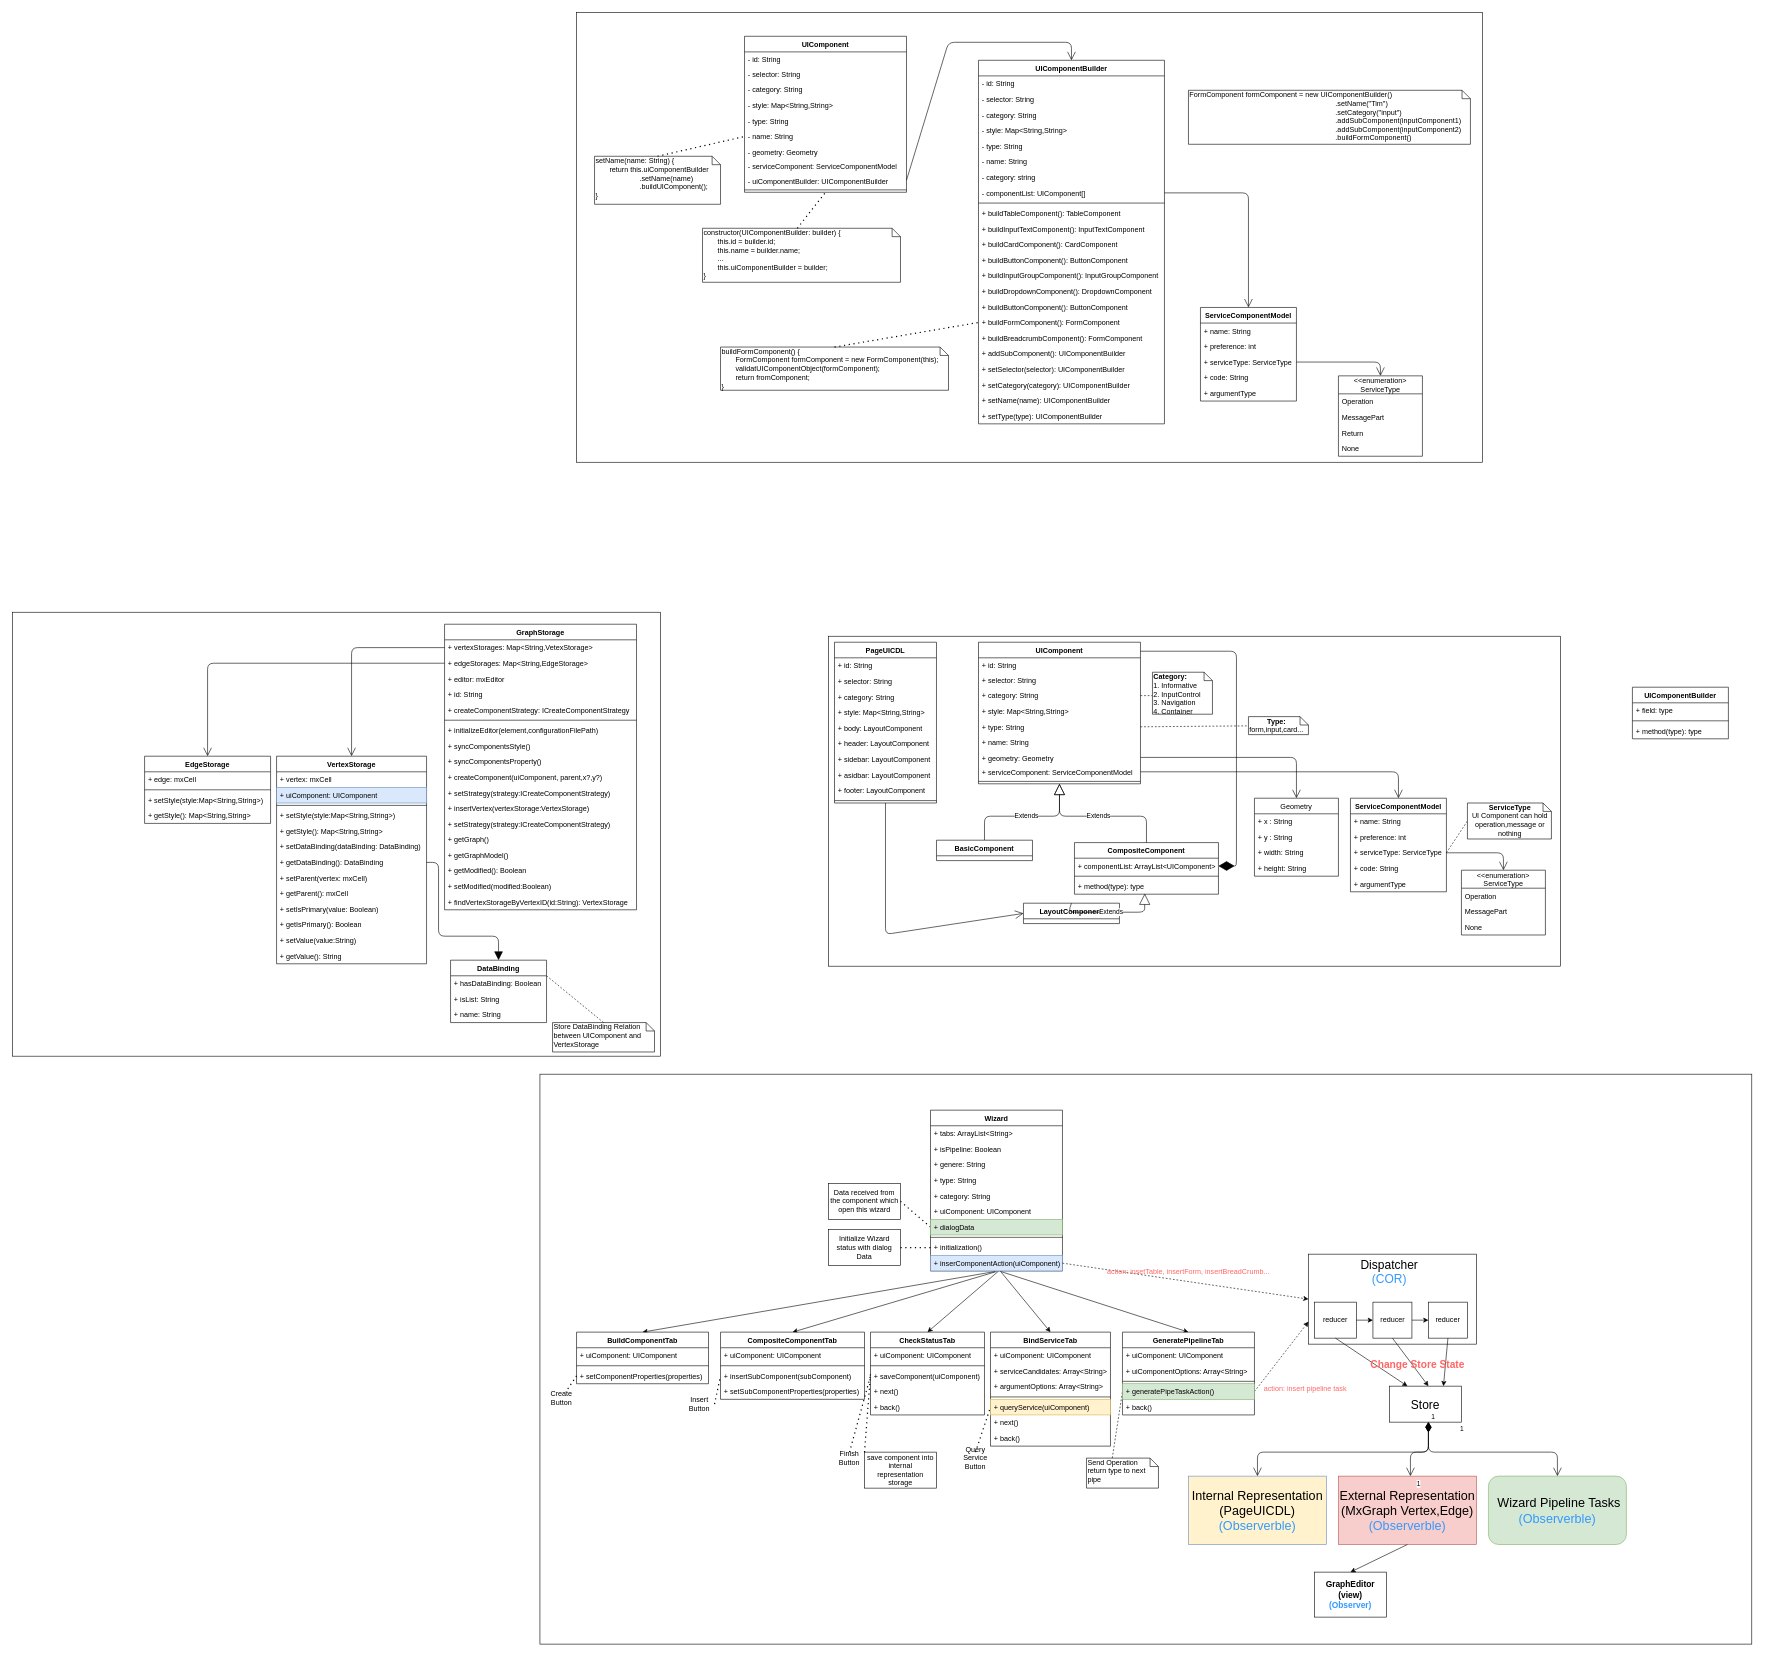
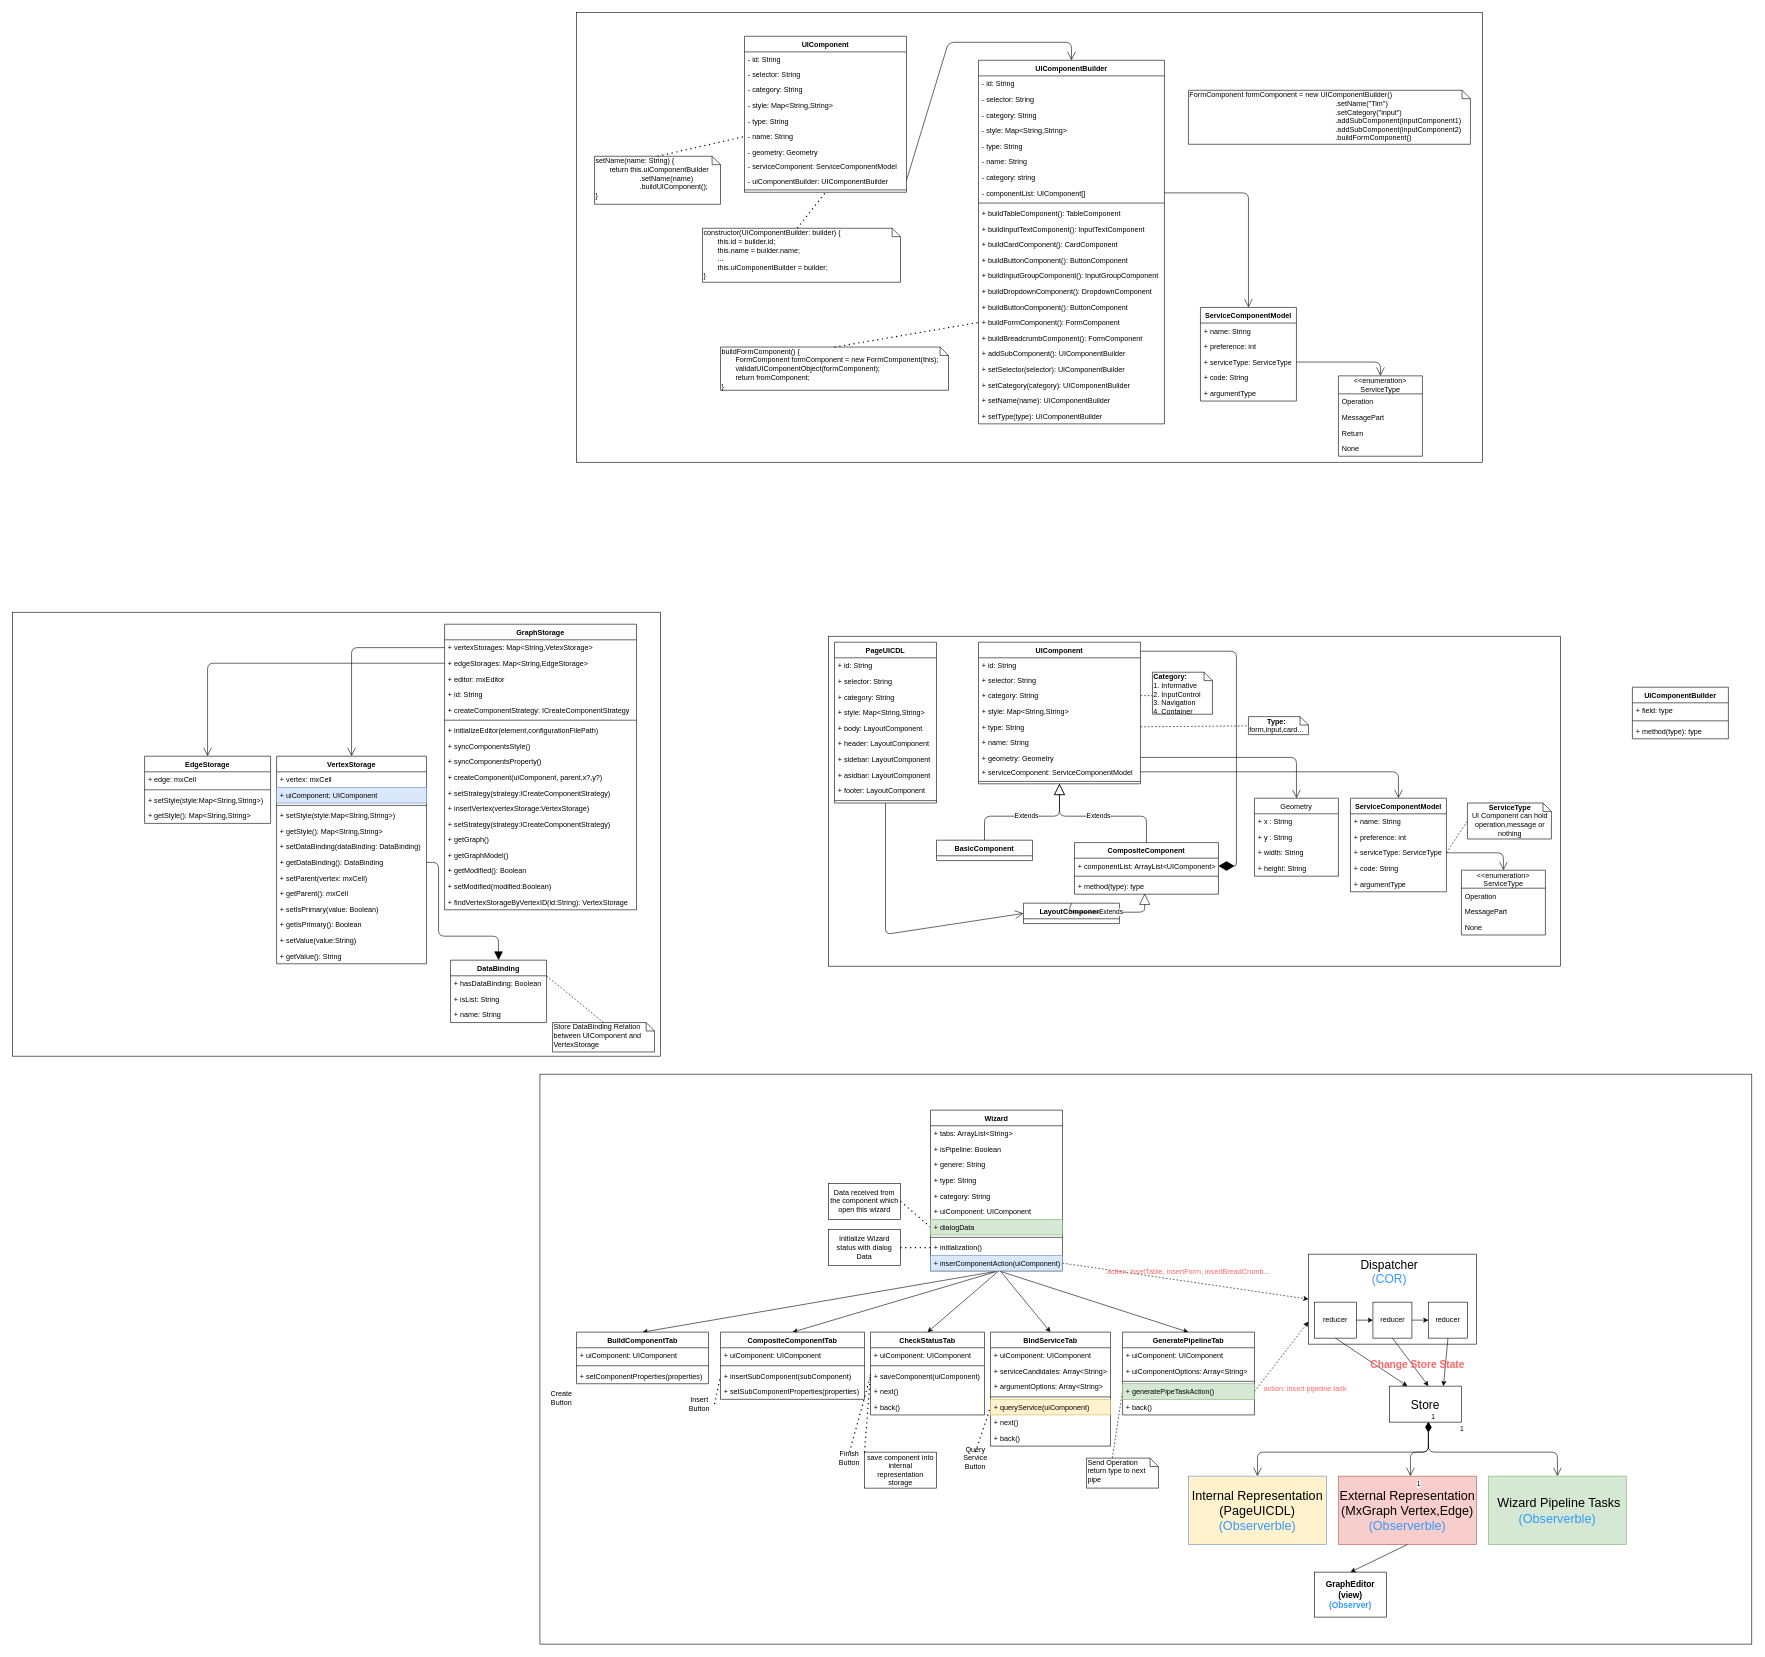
edge "+ setComponentProperties(properties)" -- "Create Button": removed
node "Wizard Pipeline Tasks (Observerble)": shape rounded rectangle -> rectangle
